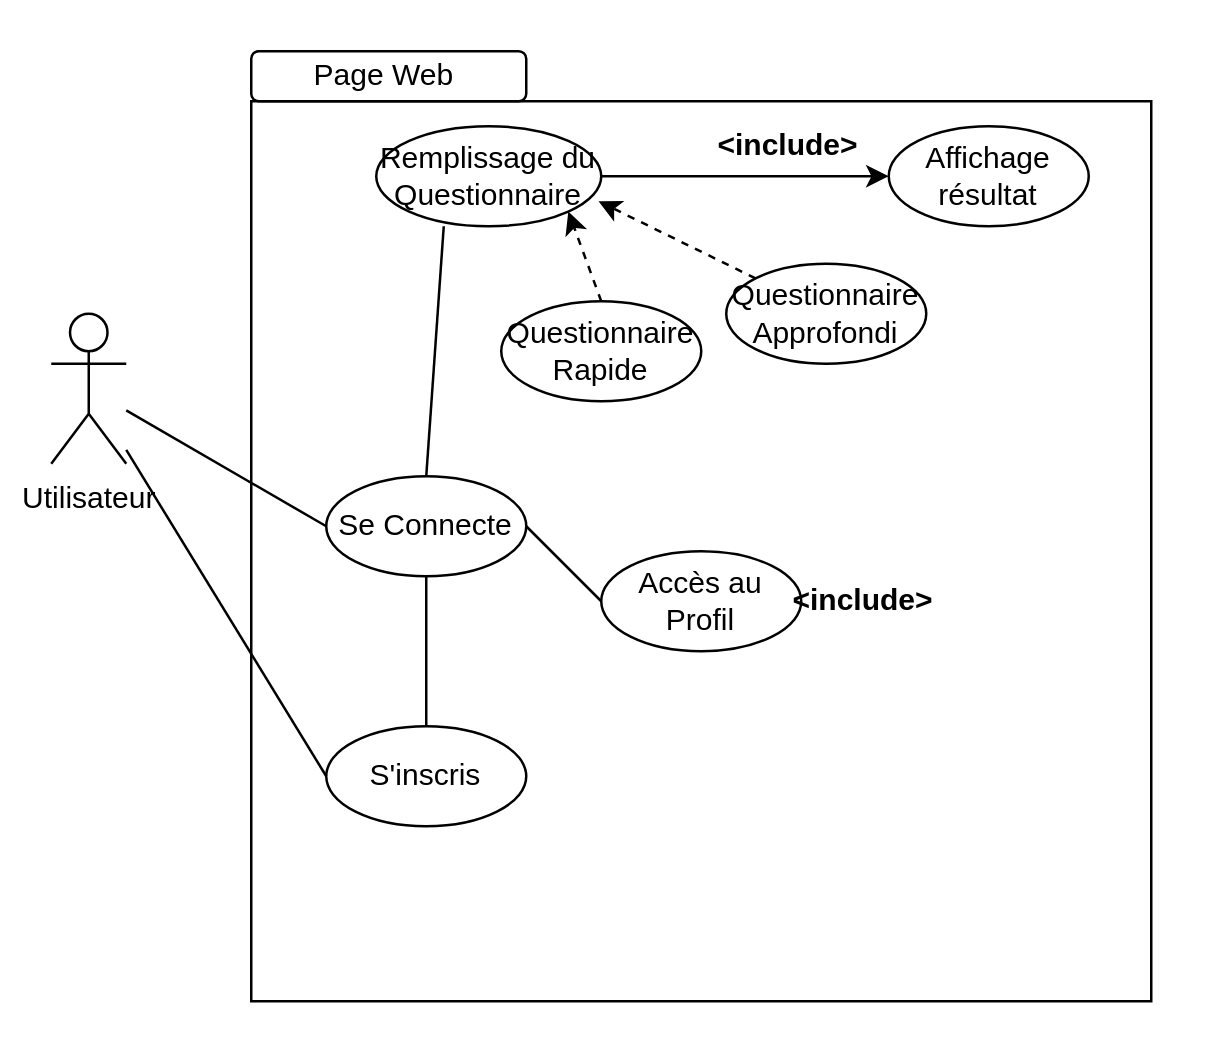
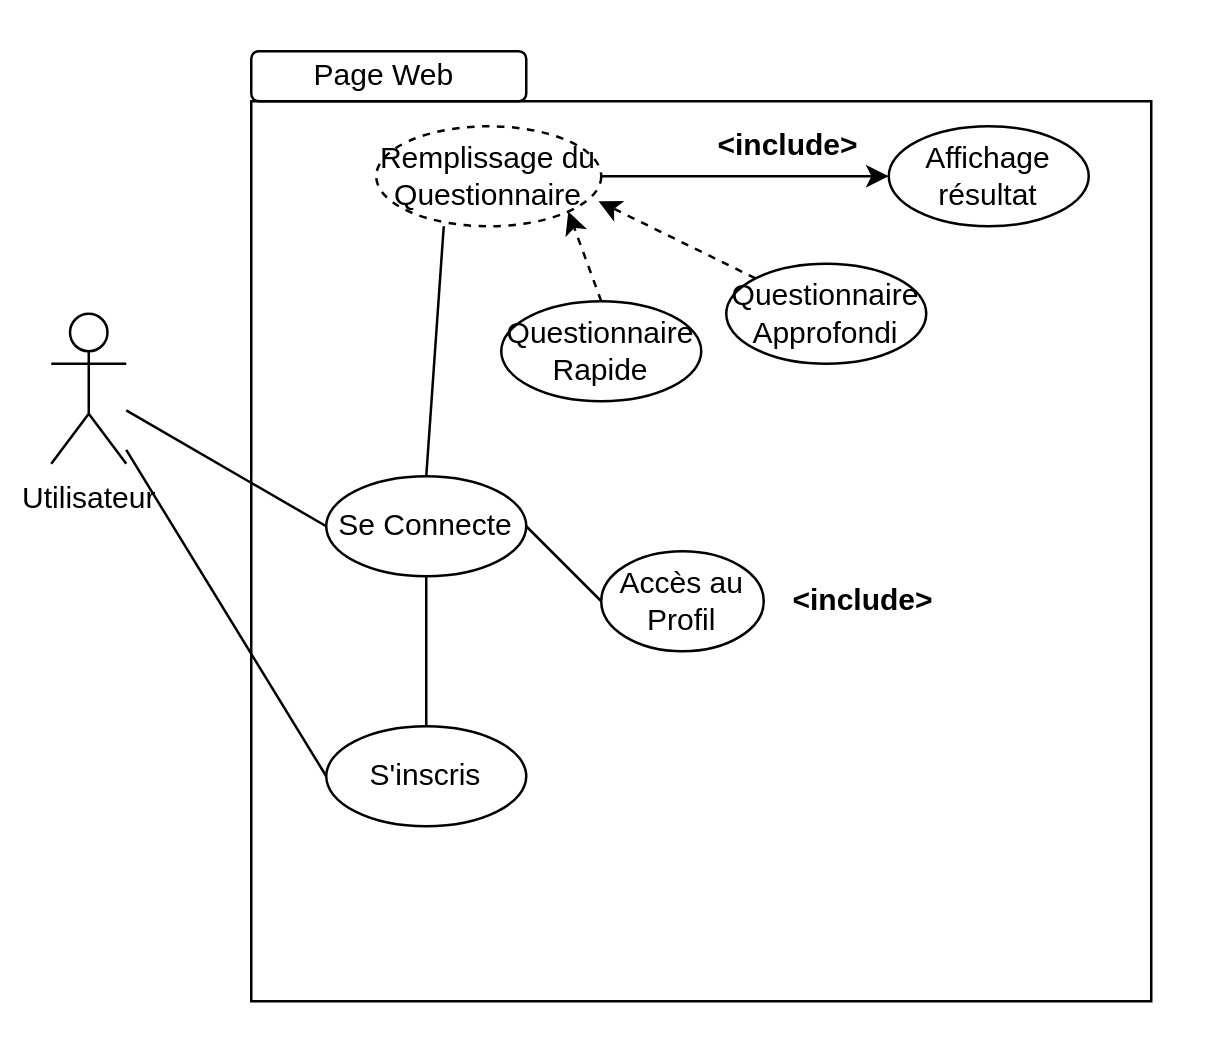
node "Remplissage du Questionnaire": style solid -> dashed
node "Accès au Profil": size 200x100 -> 163x100
